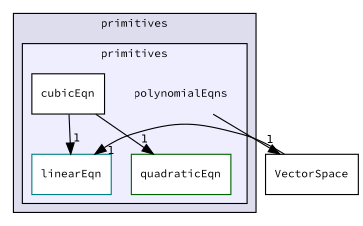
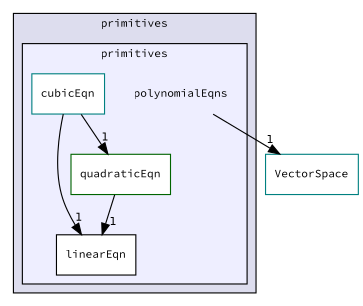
node "cubicEqn": color black -> teal
edge "VectorSpace" -> "linearEqn": now "quadraticEqn" -> "linearEqn"
node "linearEqn": color teal -> black
node "VectorSpace": color black -> teal
